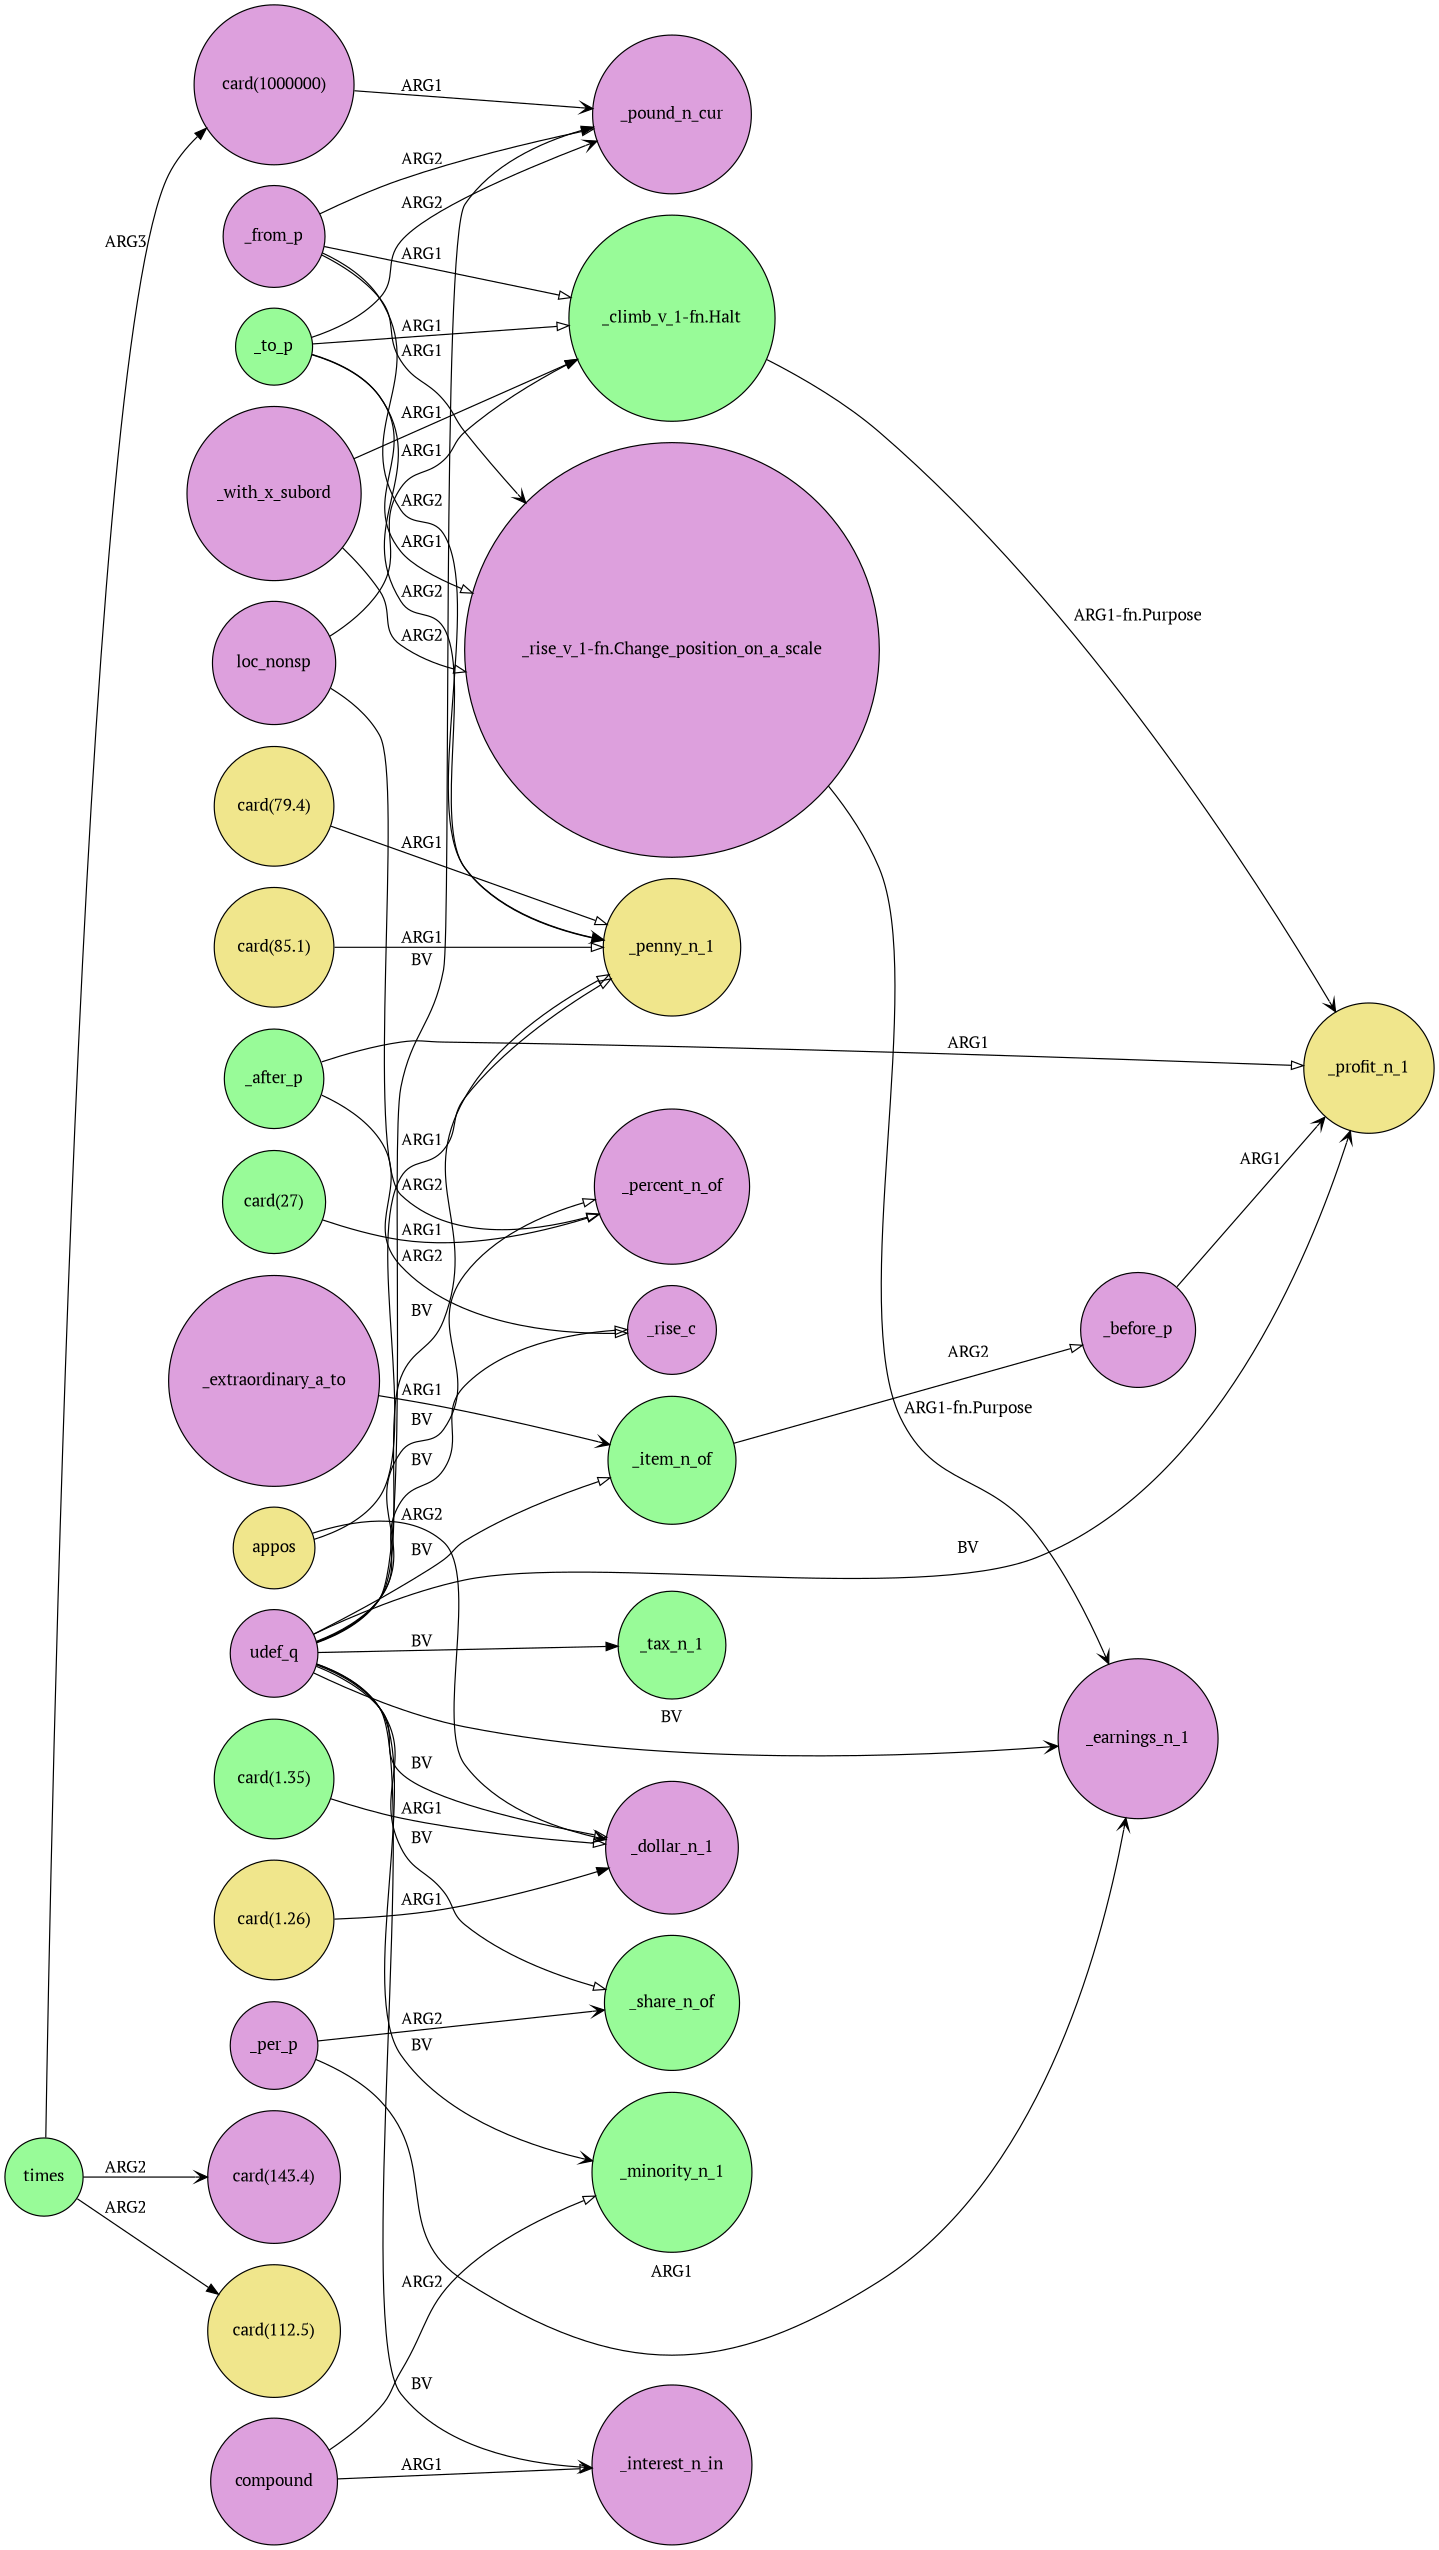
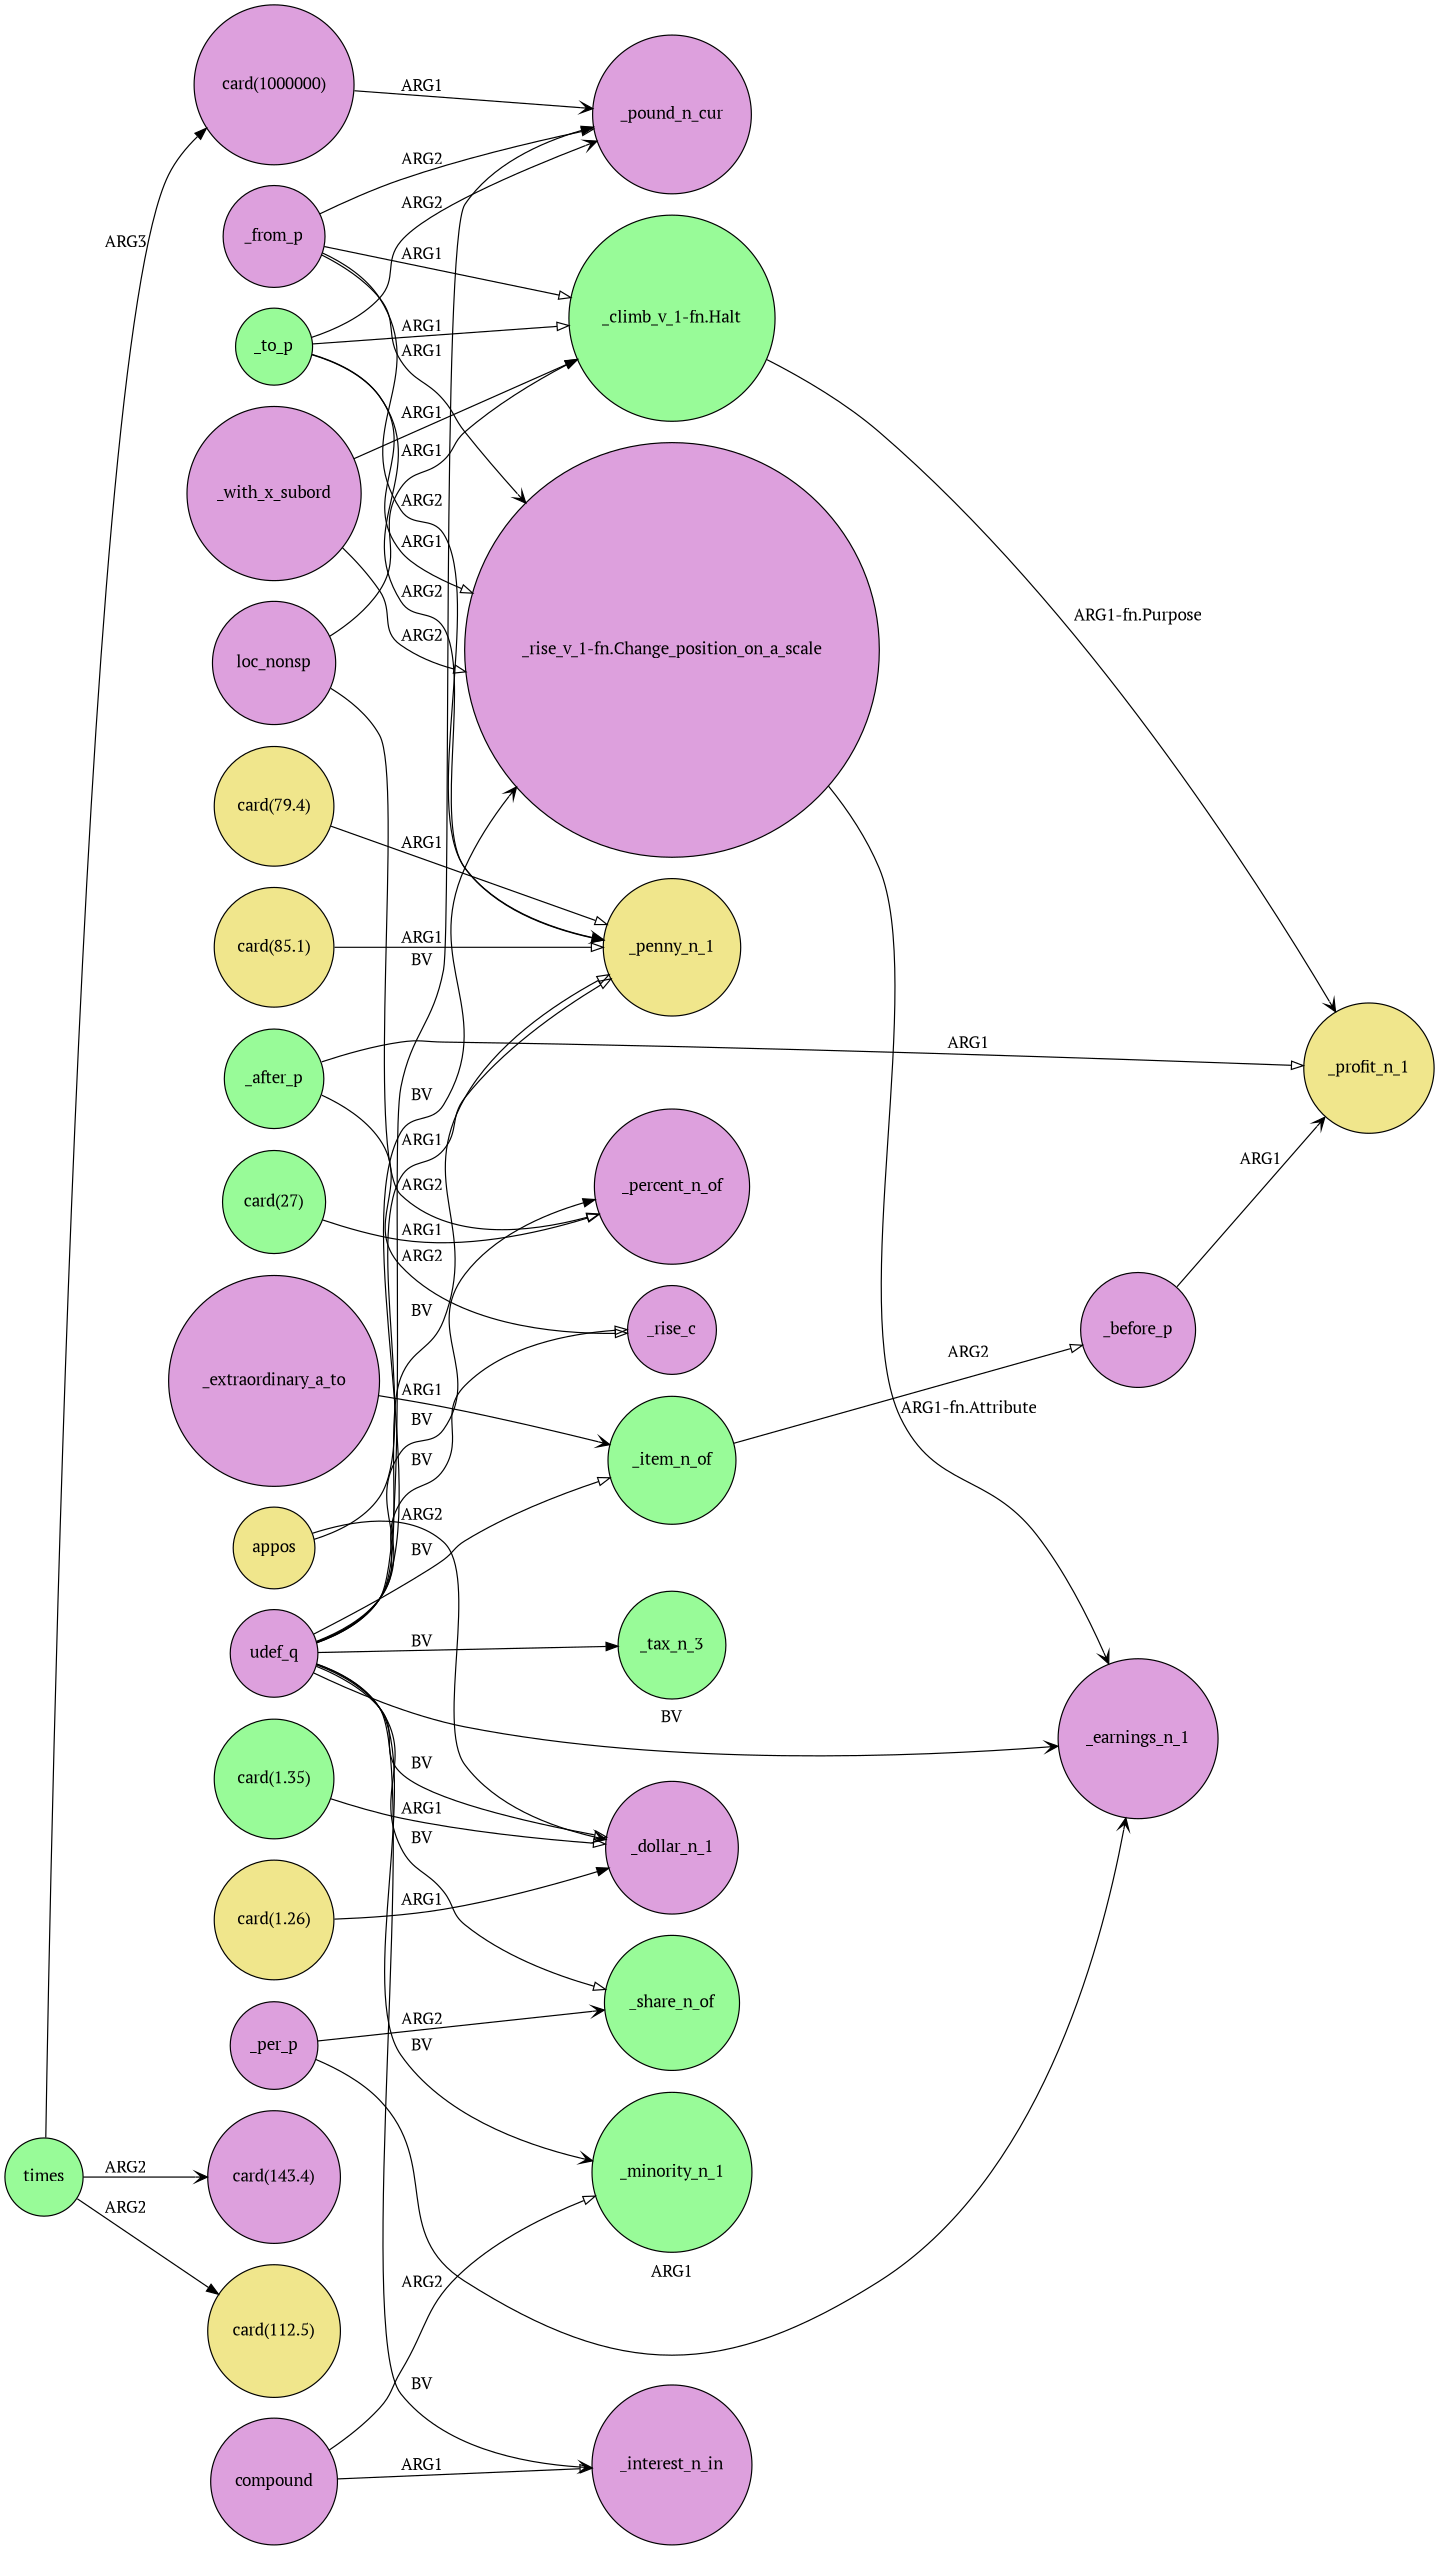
edge "_rise_v_1-fn.Change_position_on_a_scale" -> "_earnings_n_1": label "ARG1-fn.Purpose" -> "ARG1-fn.Attribute"
edge "udef_q" -> "_percent_n_of": arrowhead onormal -> normal
edge "udef_q" -> "_profit_n_1": now "udef_q" -> "_rise_v_1-fn.Change_position_on_a_scale"
node "_tax_n_1": label "_tax_n_1" -> "_tax_n_3"
